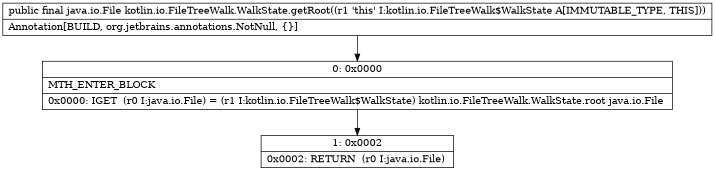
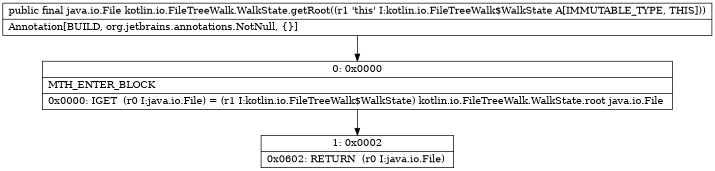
node "1: 0x0002": text "0x0002: RETURN  (r0 I:java.io.File)" -> "0x0602: RETURN  (r0 I:java.io.File)"
